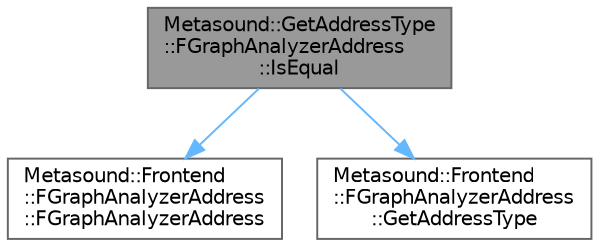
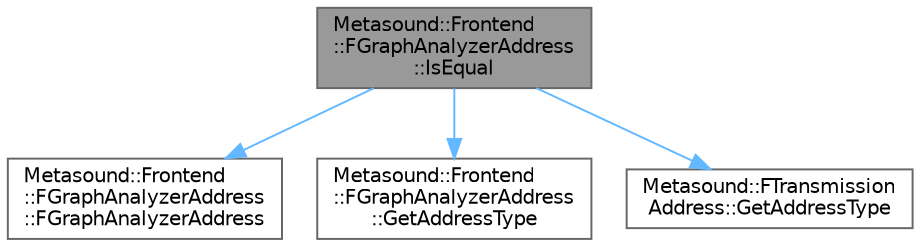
node "Metasound::GetAddressType ::FGraphAnalyzerAddress ::IsEqual": label "Metasound::GetAddressType ::FGraphAnalyzerAddress ::IsEqual" -> "Metasound::Frontend ::FGraphAnalyzerAddress ::IsEqual"
node "Metasound::FTransmission Address::GetAddressType": added
